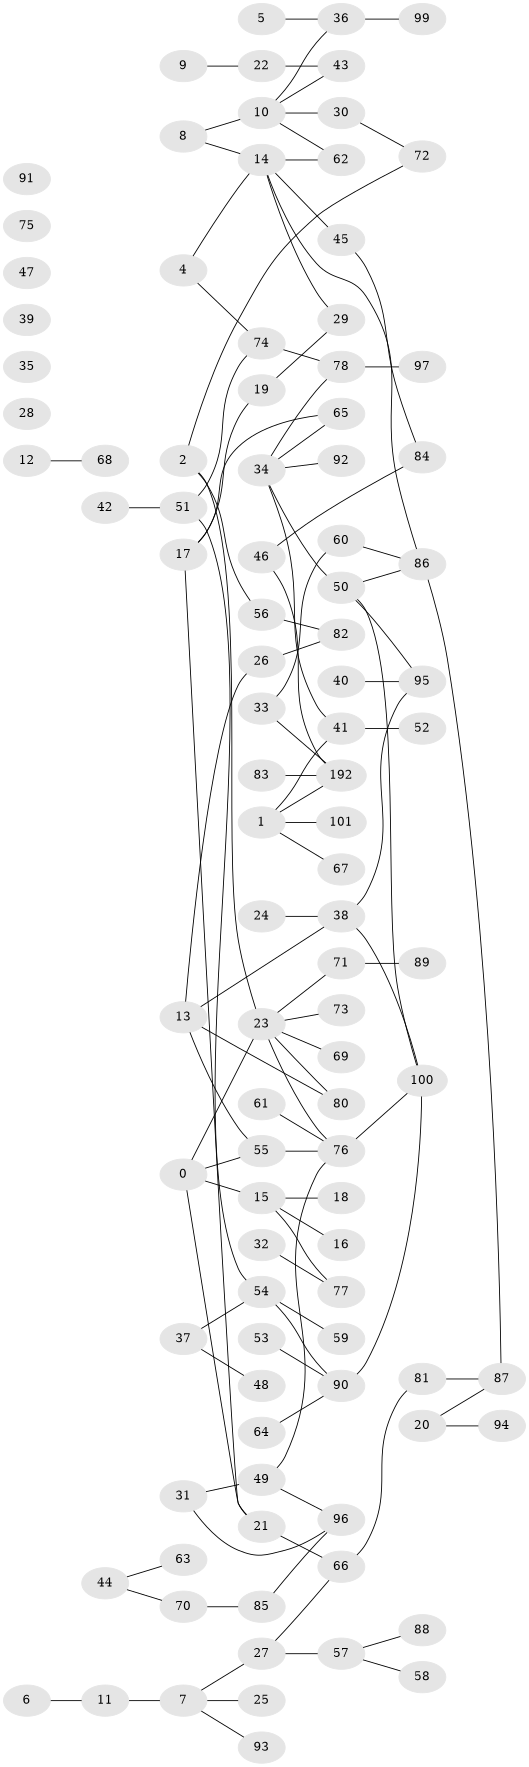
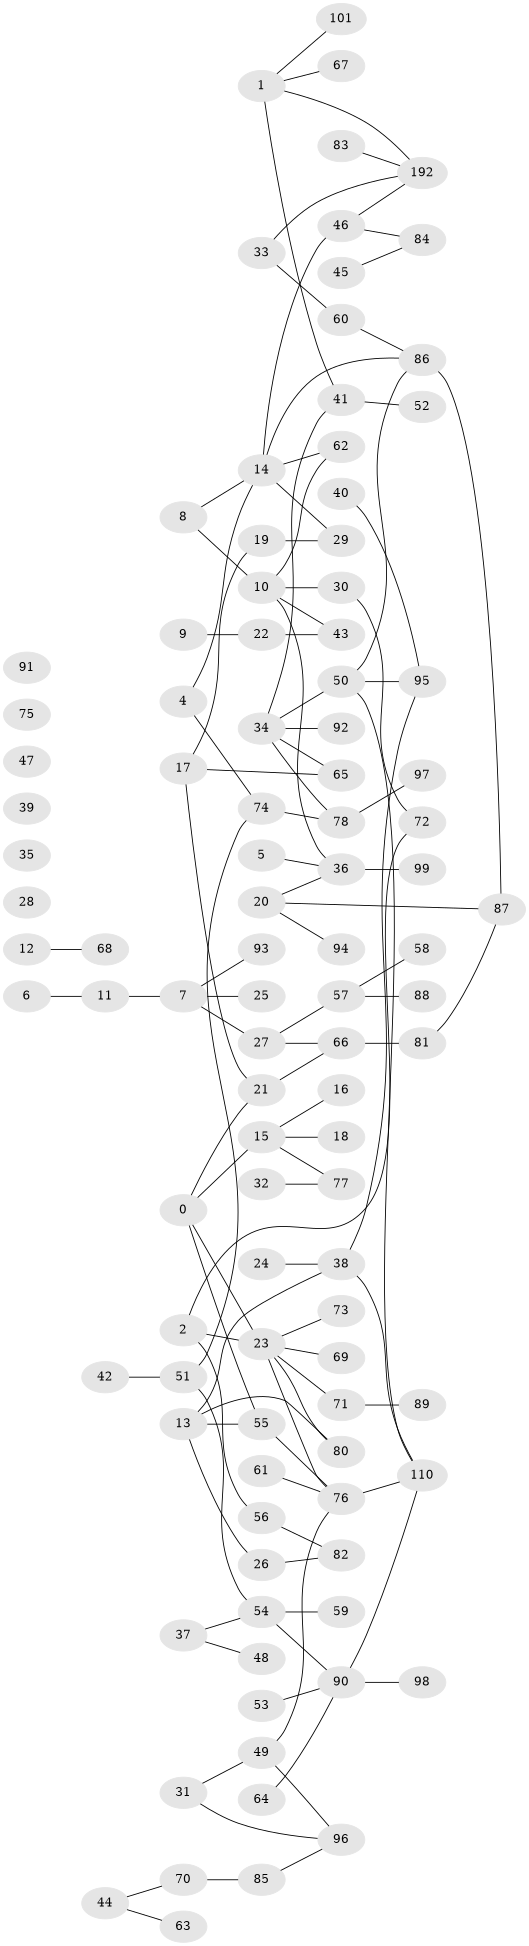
edge "14" -- "45": now "14" -- "46"
edge "36" -- "20": added
node "100": label "100" -> "110"
node "98": added
